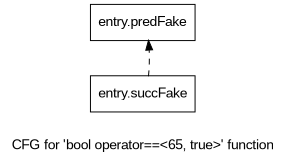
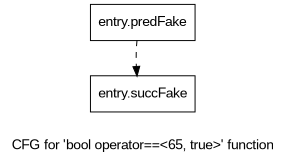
edge "entry.succFake" -> "entry.predFake": reversed
